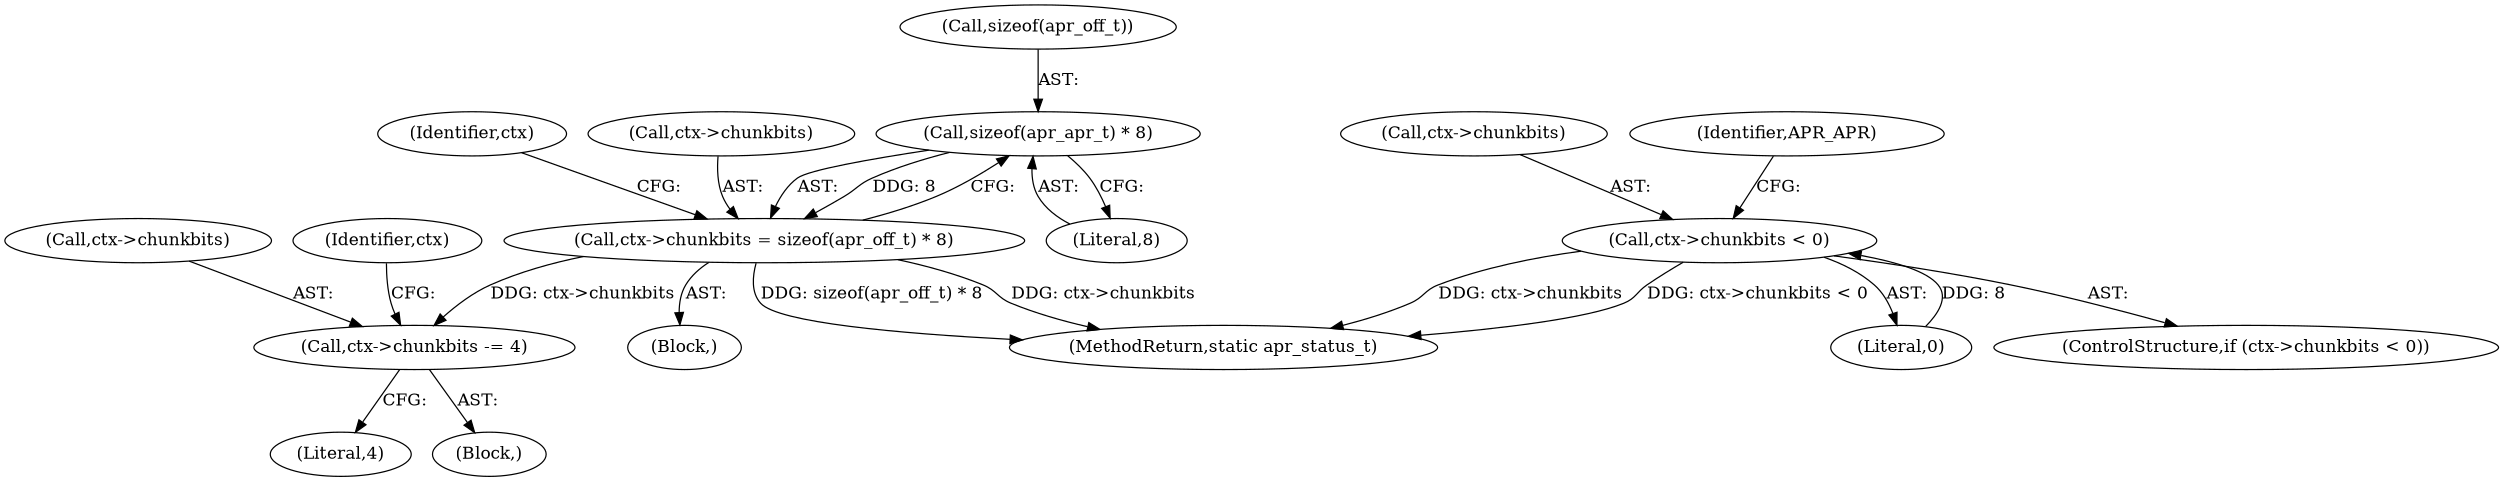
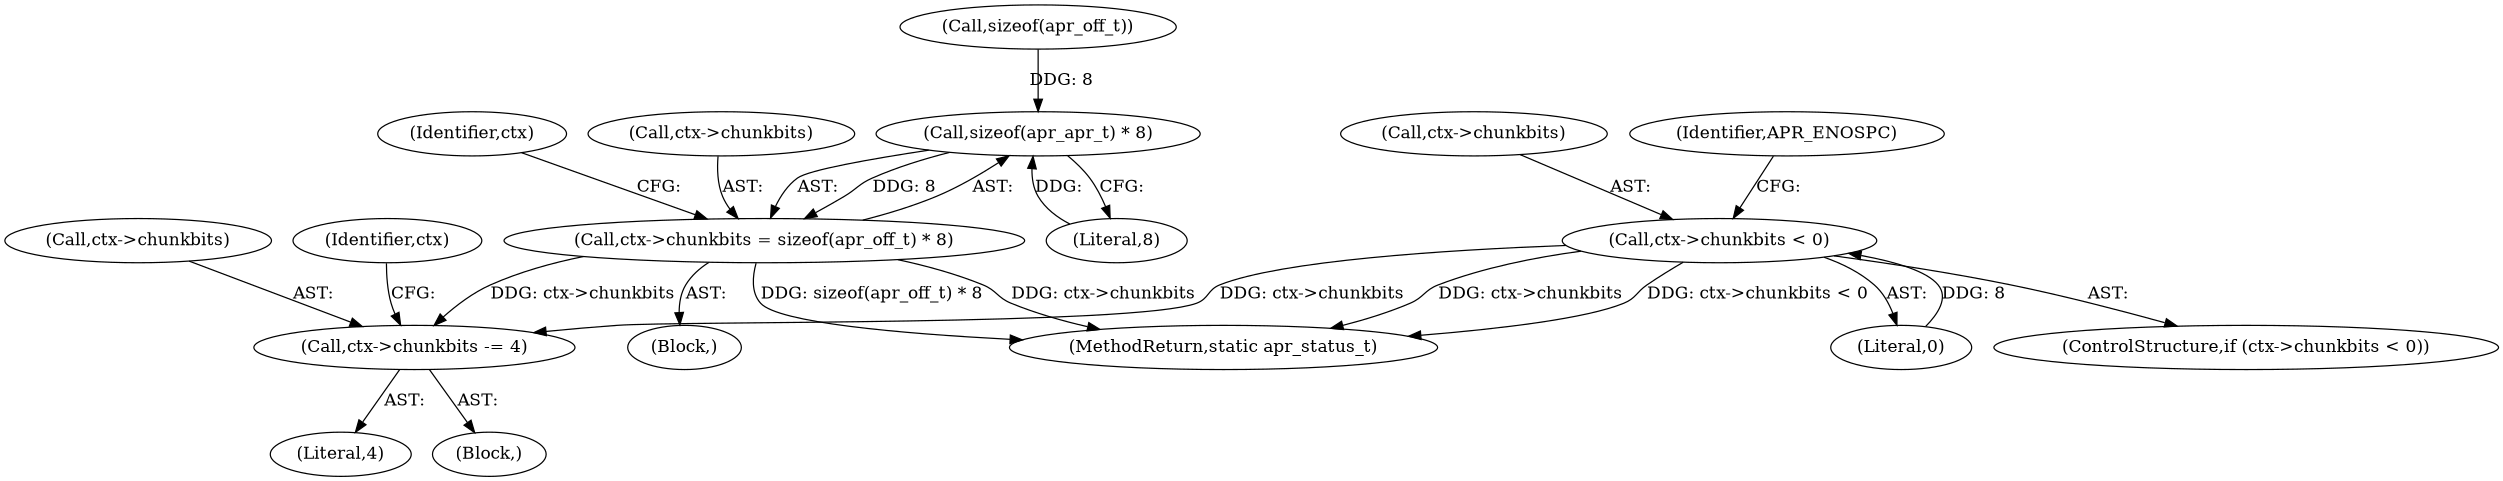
edge "(Call,sizeof(apr_off_t))" -> "(Call,sizeof(apr_apr_t) * 8)": label "AST: " -> "DDG: 8"
node "(Identifier,APR_APR)": label "(Identifier,APR_APR)" -> "(Identifier,APR_ENOSPC)"
edge "(Call,ctx->chunkbits = sizeof(apr_off_t) * 8)" -> "(Call,sizeof(apr_apr_t) * 8)": label "CFG: " -> "AST: "
edge "(Literal,8)" -> "(Call,sizeof(apr_apr_t) * 8)": label "AST: " -> "DDG: "
edge "(Call,ctx->chunkbits < 0)" -> "(Call,ctx->chunkbits -= 4)": added, label "DDG: ctx->chunkbits"
edge "(Call,ctx->chunkbits -= 4)" -> "(Literal,4)": label "CFG: " -> "AST: "
